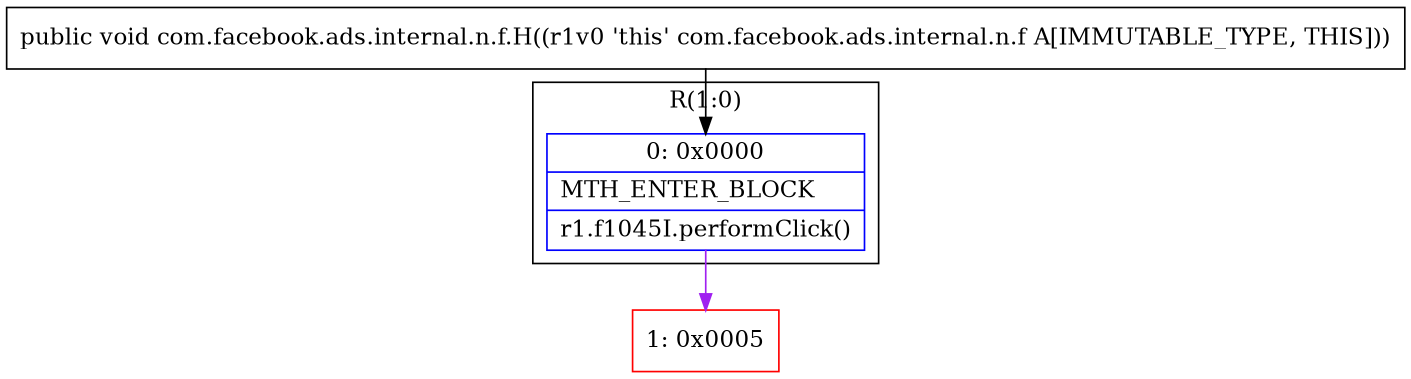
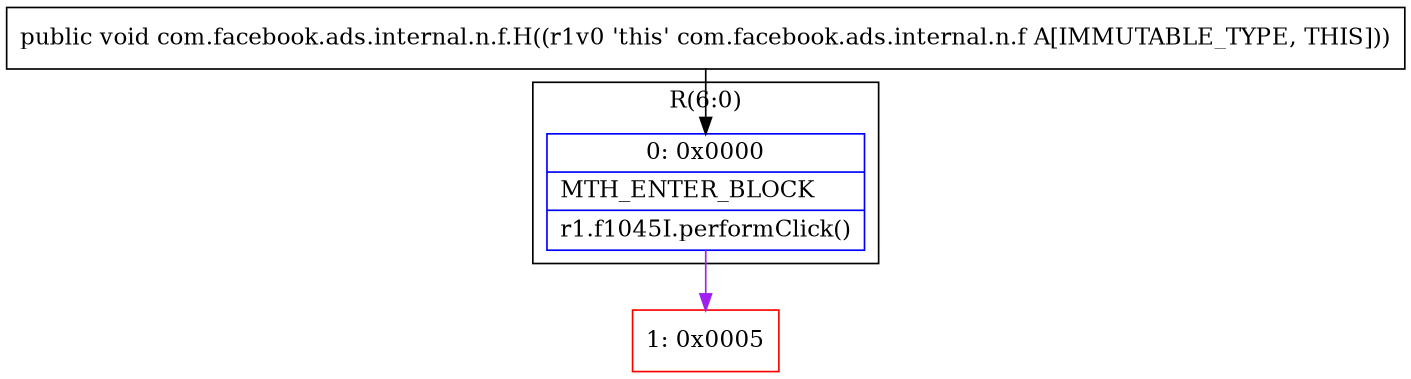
cluster "R(1:0)": label "R(1:0)" -> "R(6:0)"
